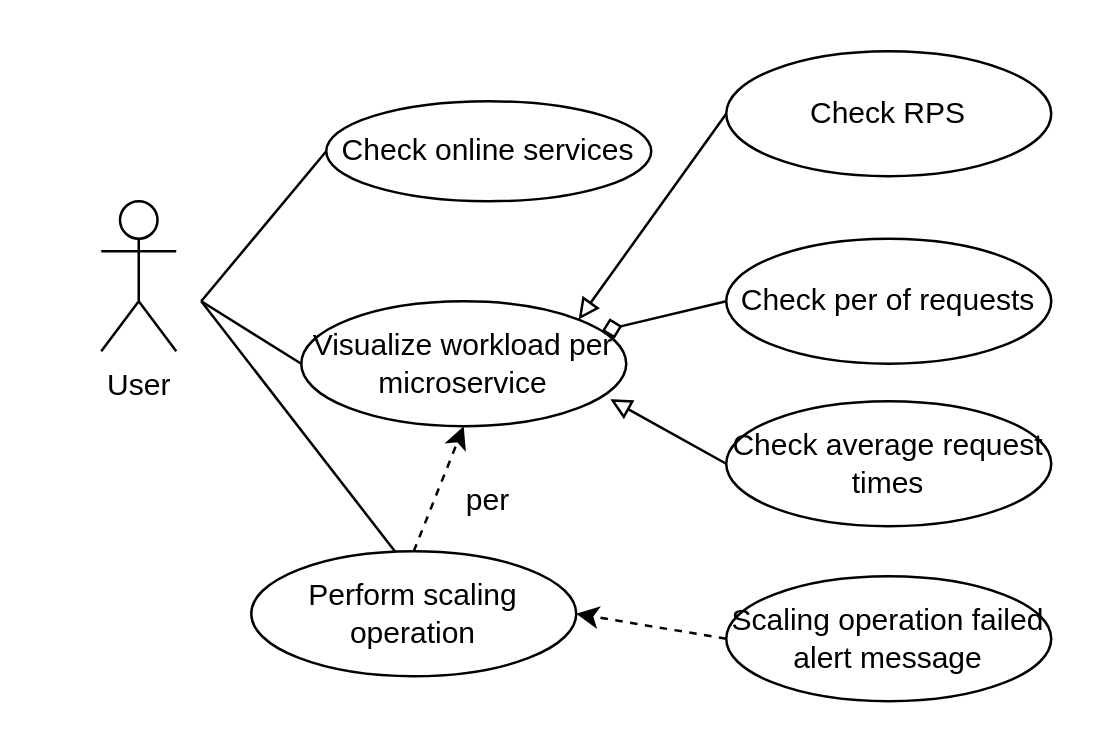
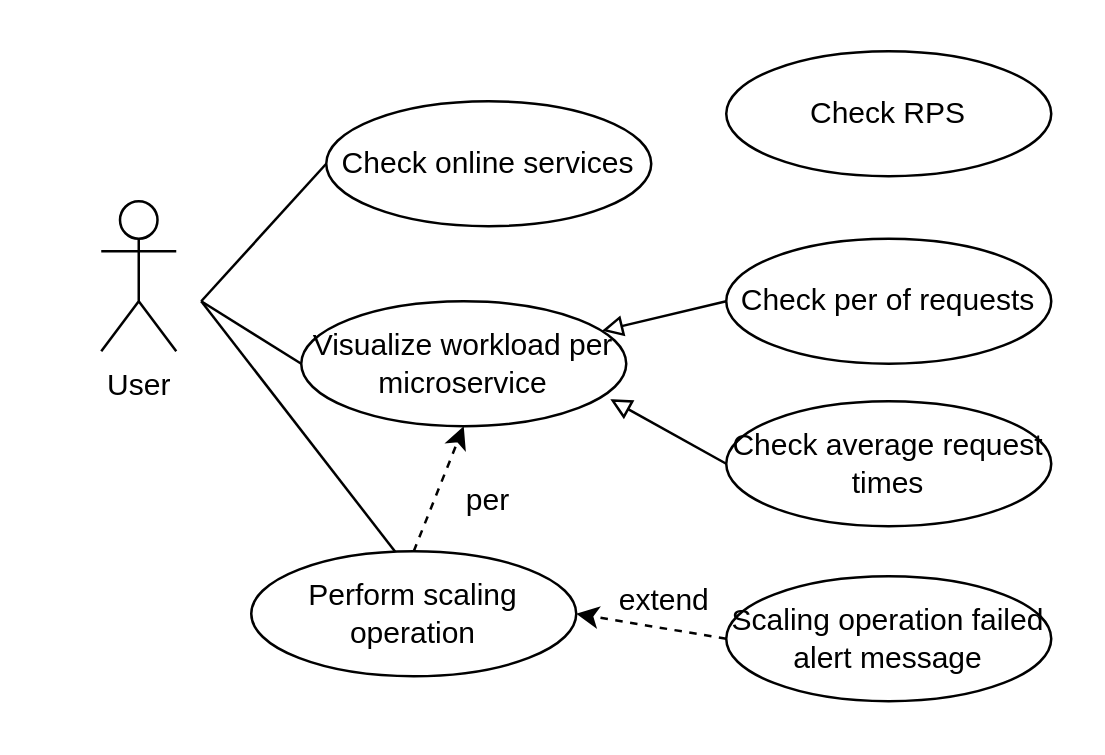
node "Check online services": size 325x100 -> 325x125
edge "Check RPS" -> "Visualize workload per microservice": removed
edge "Check per of requests" -> "Visualize workload per microservice": arrowhead diamond -> block
node "extend": added
